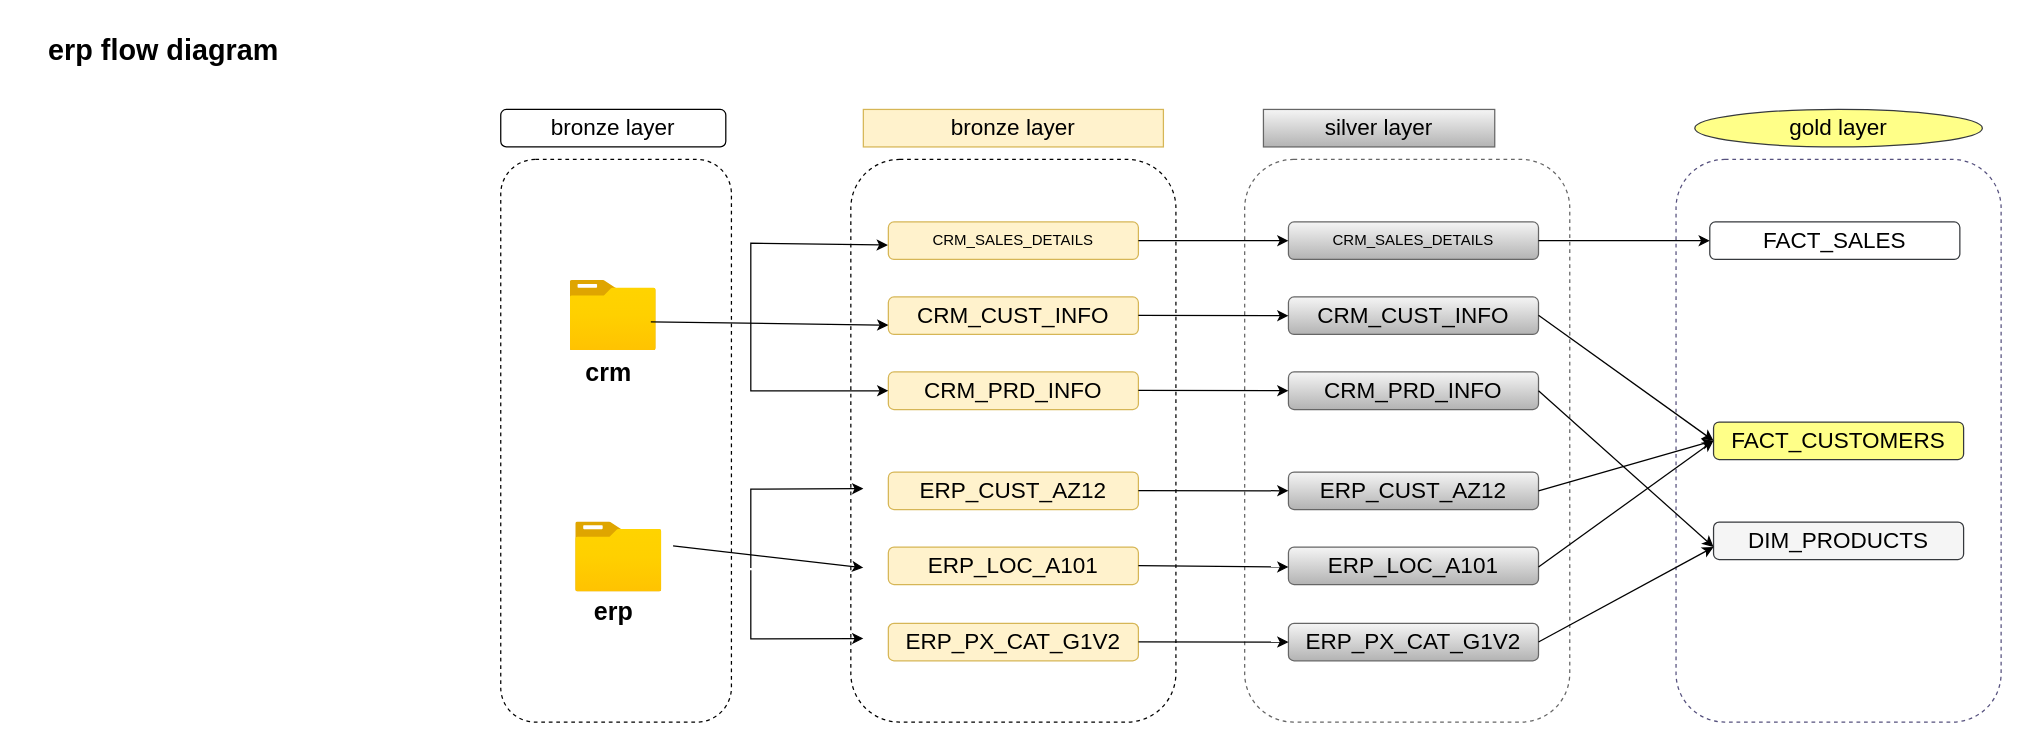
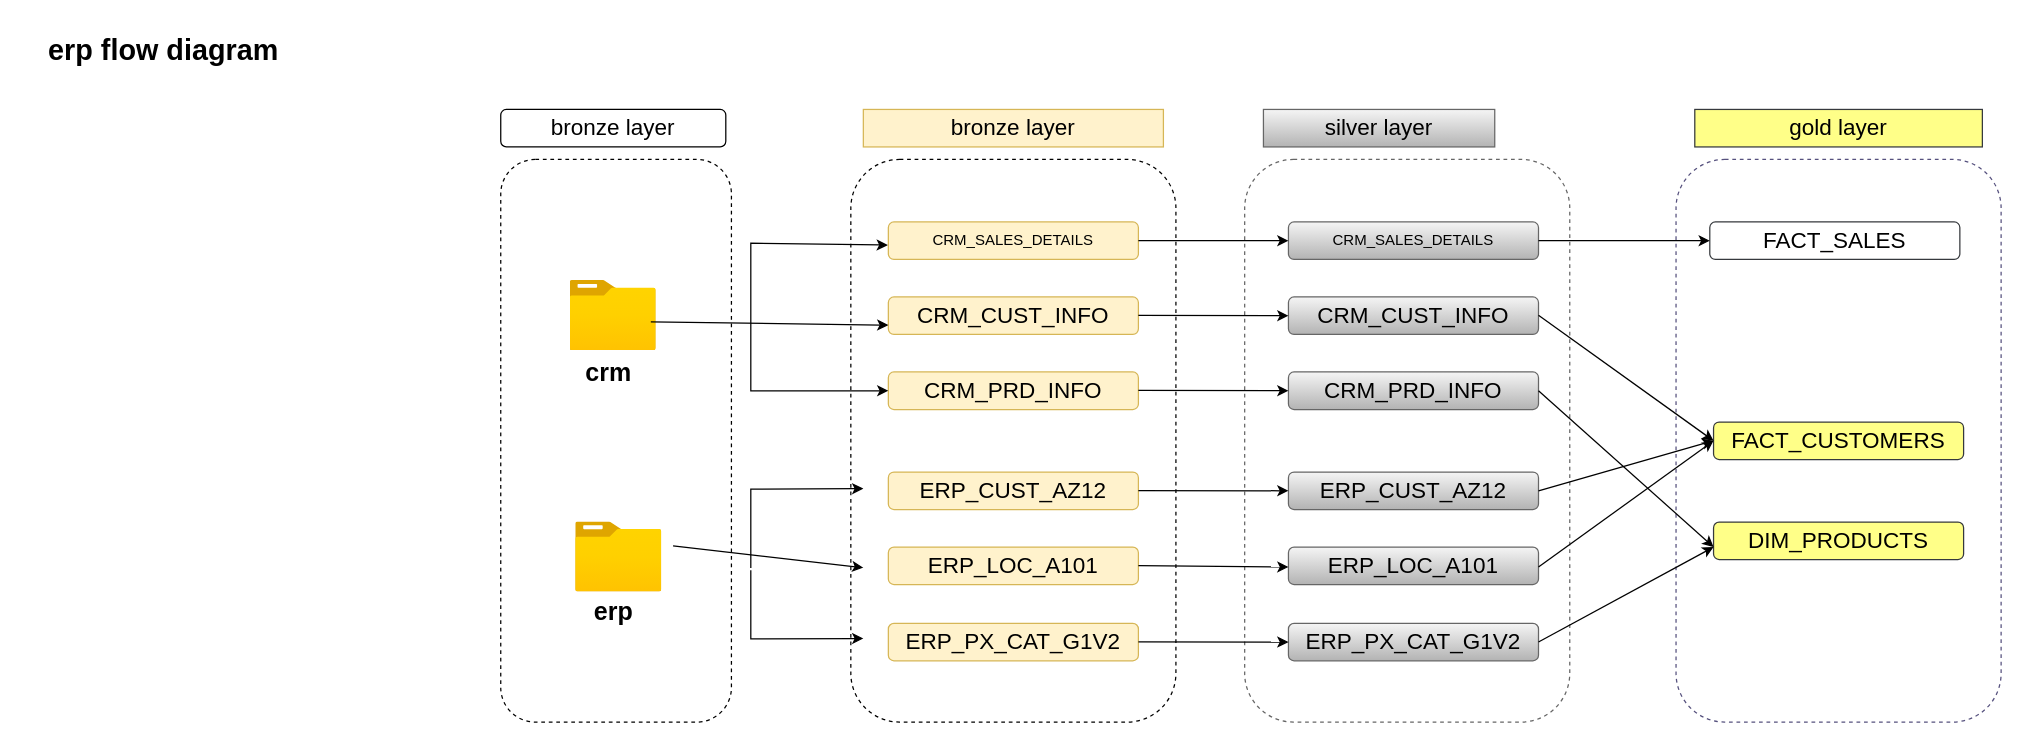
node "gold layer": shape ellipse -> rectangle
node "DIM_PRODUCTS": fillcolor #f5f5f5 -> #ffff88
